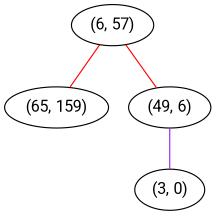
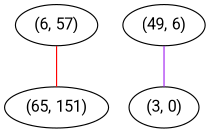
edge "(6, 57)" -- "(49, 6)": removed
node "(65, 159)": label "(65, 159)" -> "(65, 151)"
